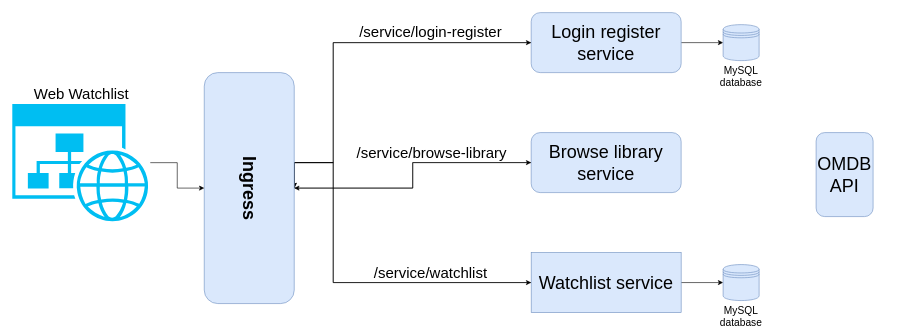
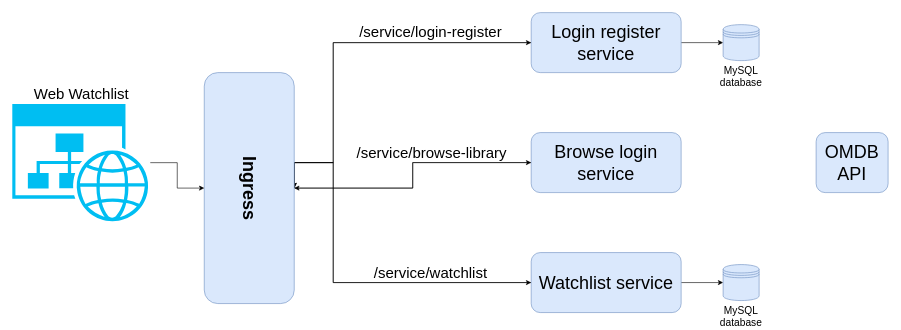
node "Browse library service": label "Browse library service" -> "Browse login service"
node "OMDB API": size 57x84 -> 72x60
node "Watchlist service": shape rectangle -> rounded rectangle
